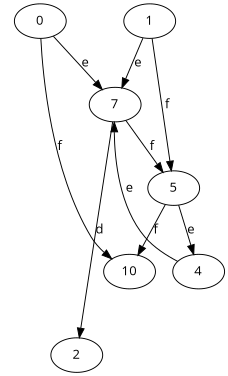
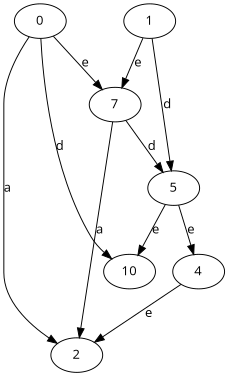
edge "1" -> "5": label "f" -> "d"
edge "0" -> "10": label "f" -> "d"
edge "7" -> "5": label "f" -> "d"
edge "0" -> "2": added, label "a"
edge "4" -> "7": now "4" -> "2"
edge "7" -> "2": label "d" -> "a"
edge "5" -> "10": label "f" -> "e"
